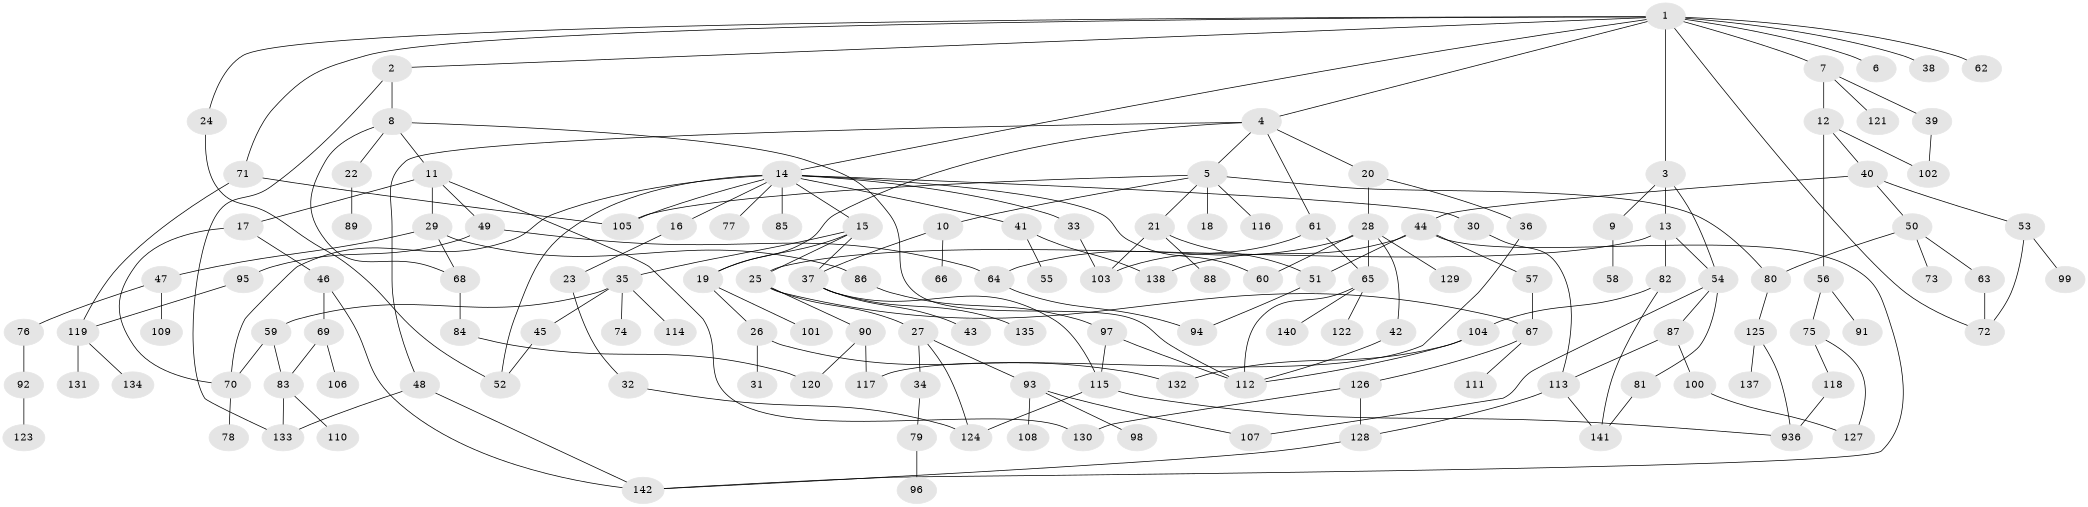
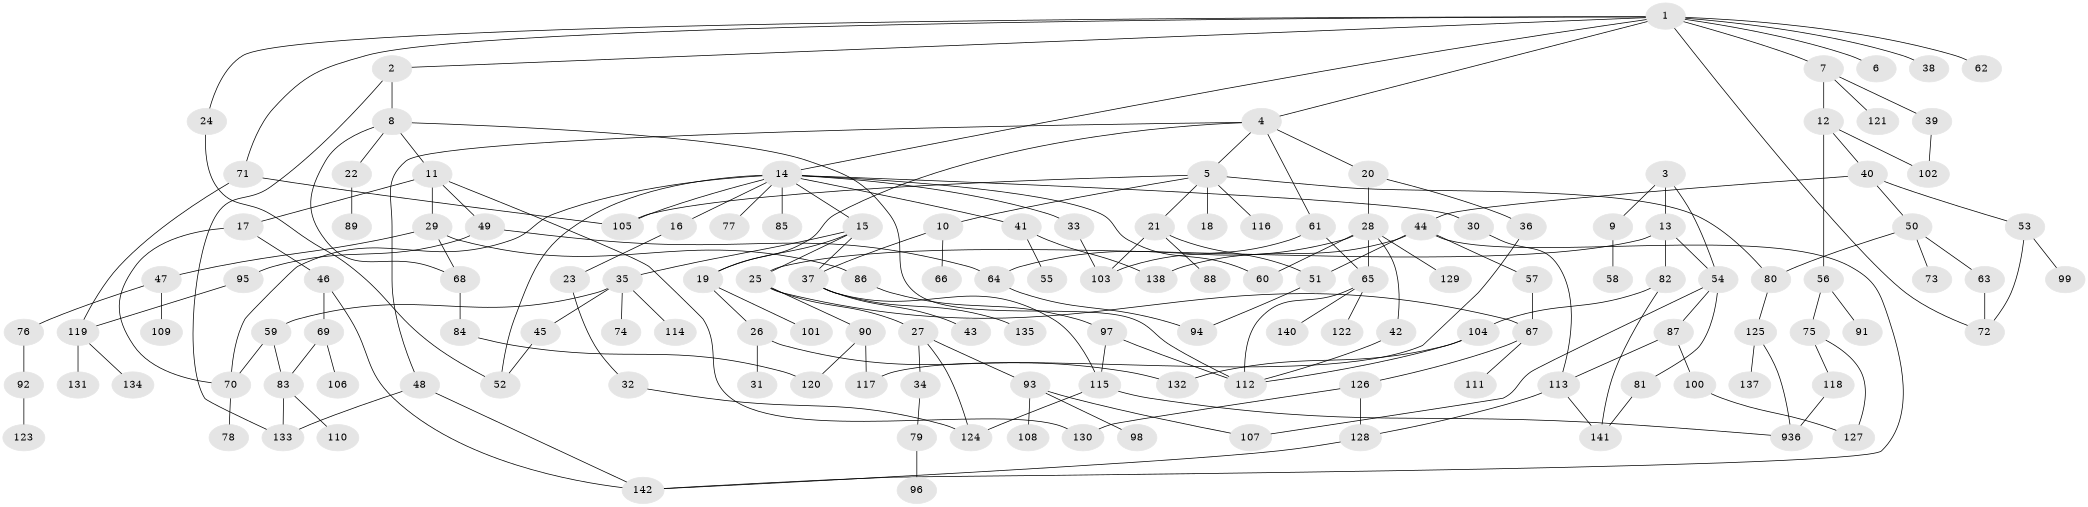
edge "1" -- "3": removed
